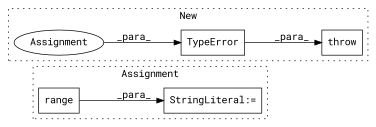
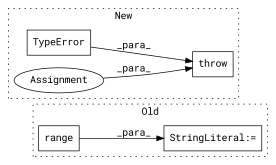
edge "Assignment" -> "TypeError": now "Assignment" -> "throw"
cluster "Assignment": label "Assignment" -> "Old"
